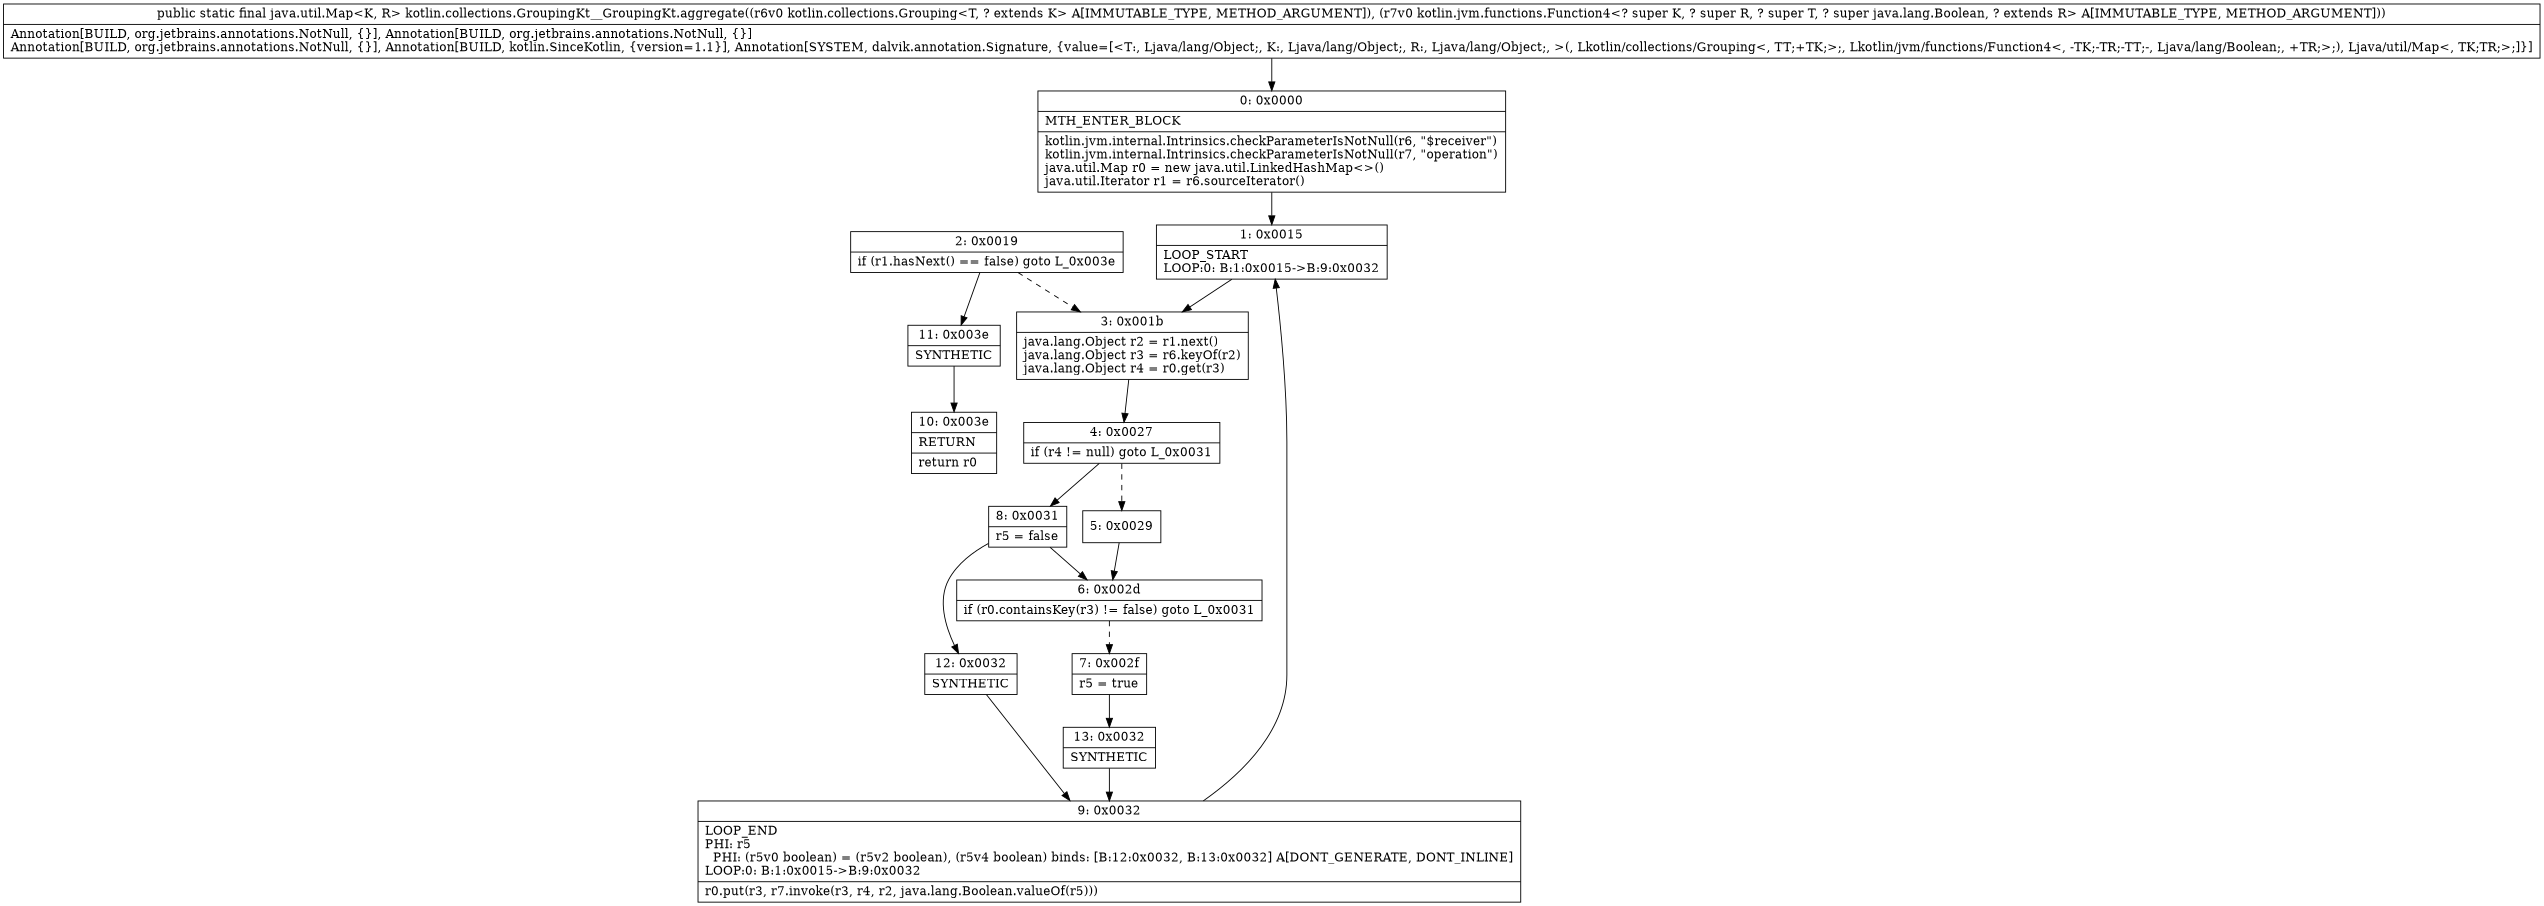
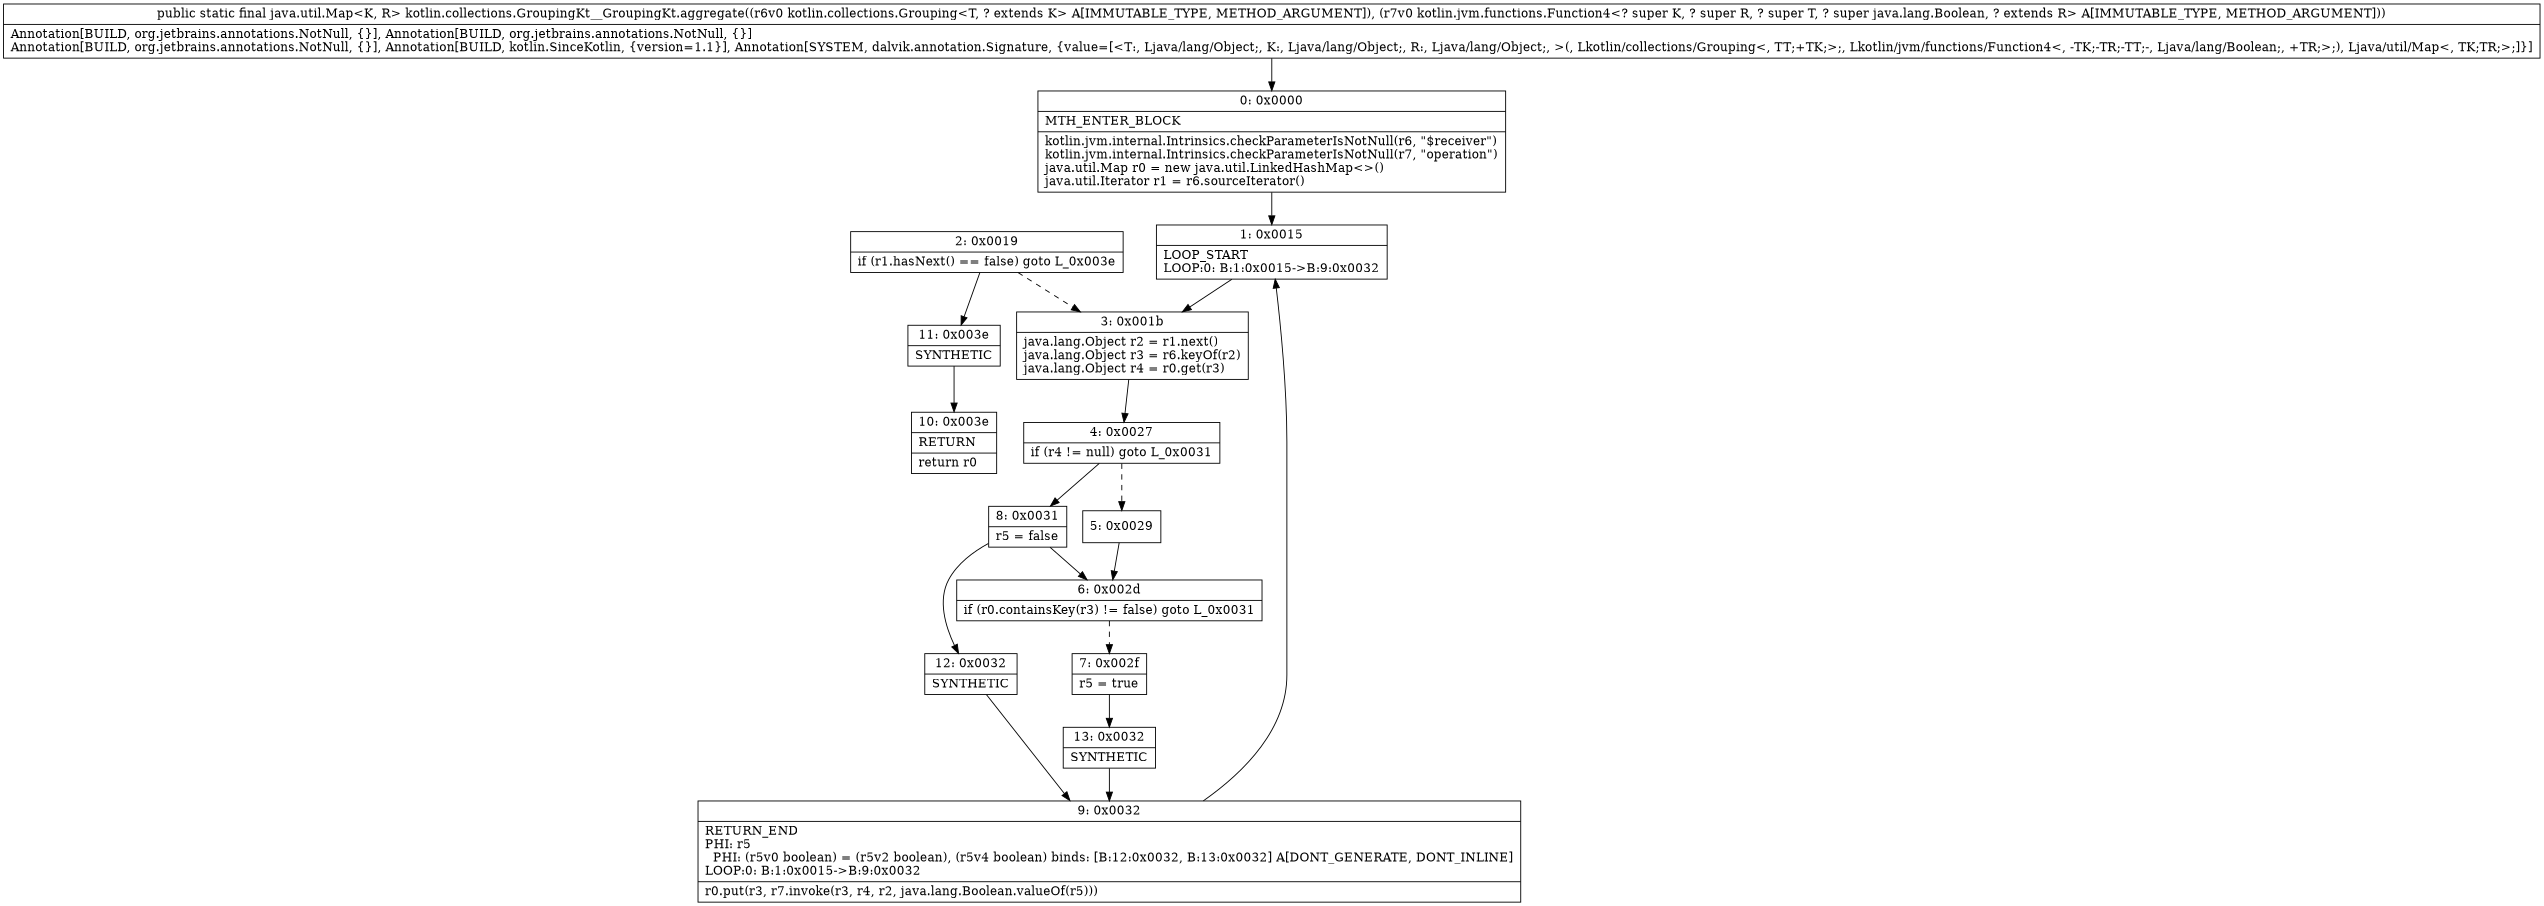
node "9: 0x0032": text "LOOP_END" -> "RETURN_END"
